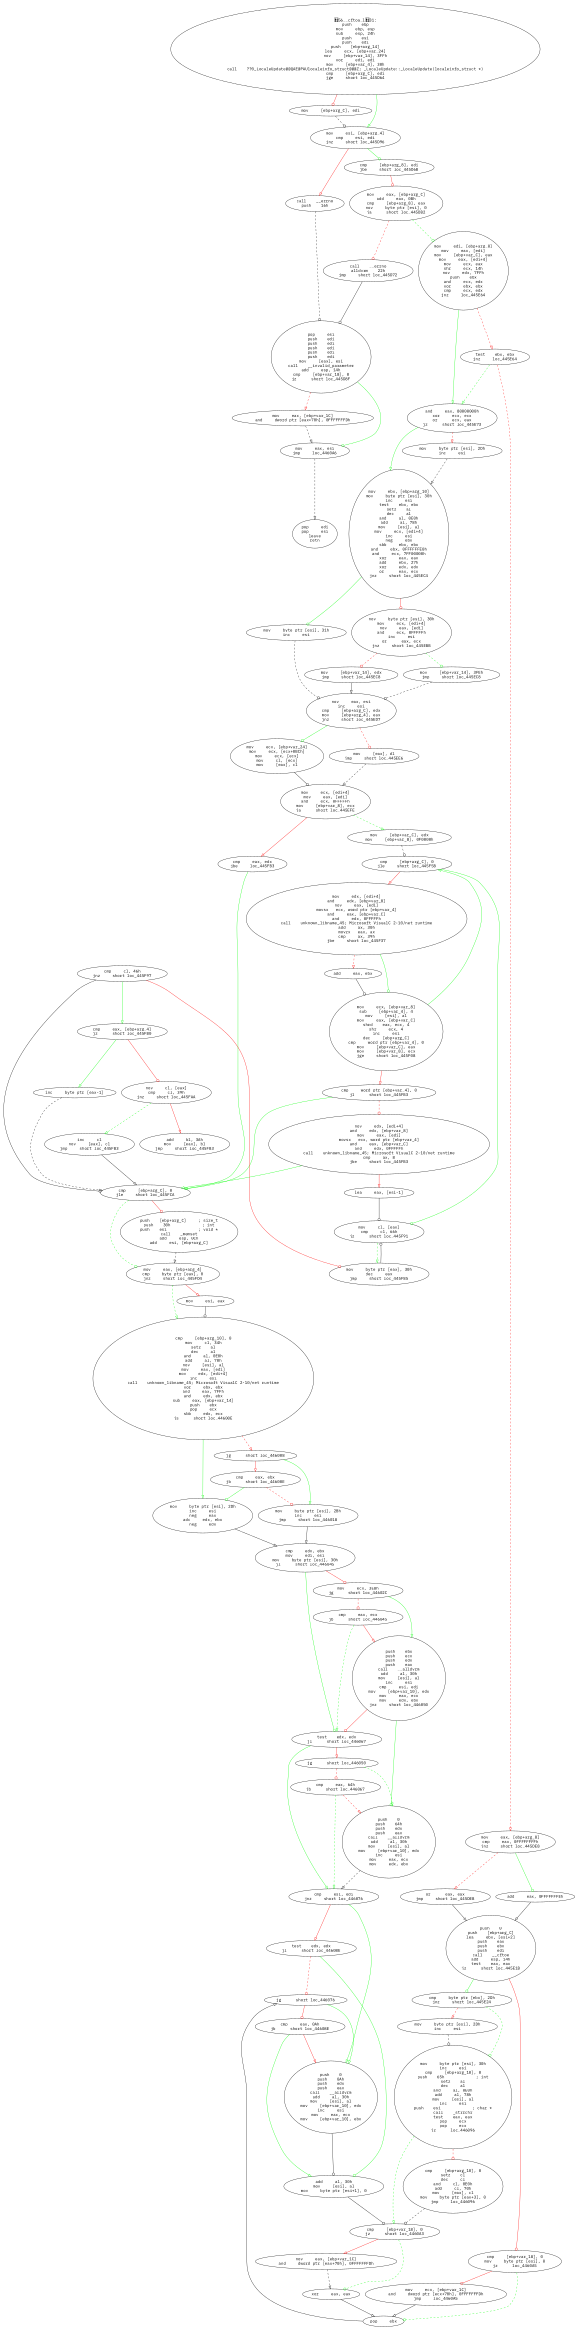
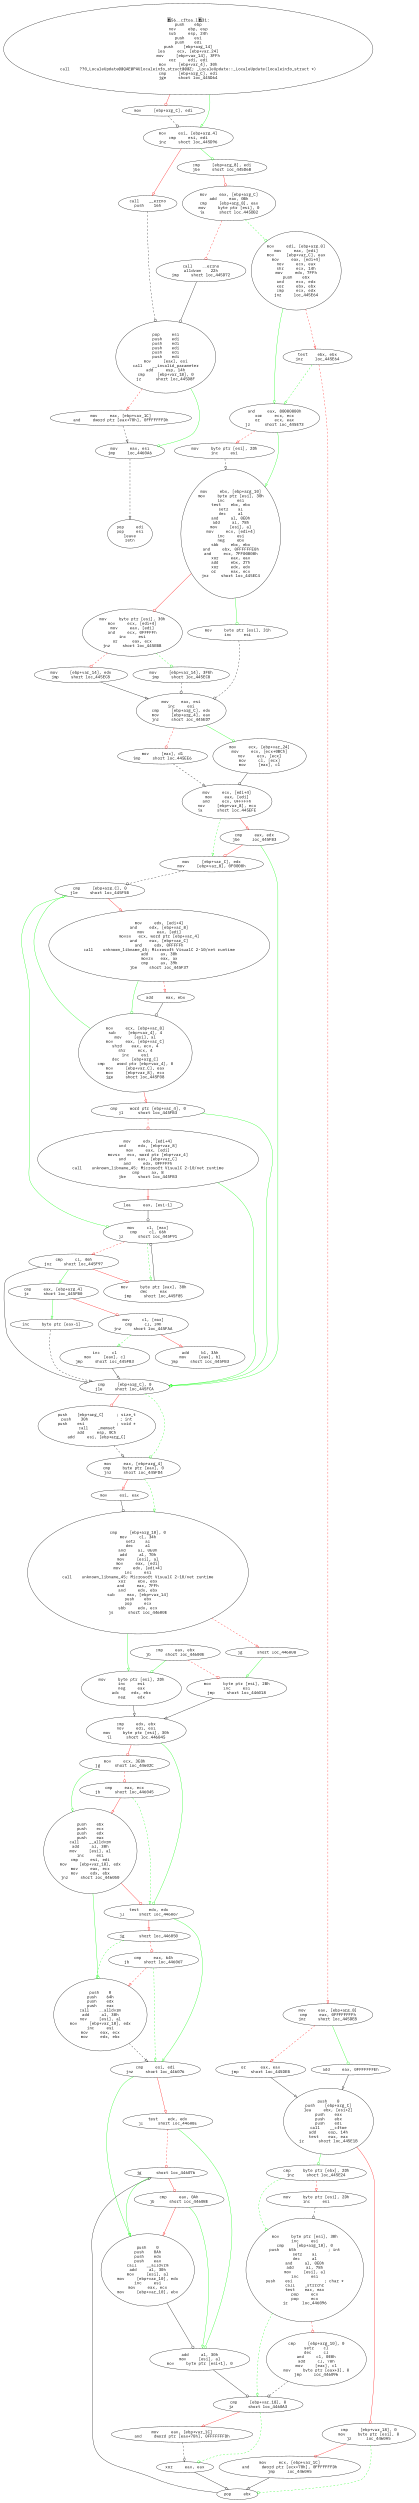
edge "cmp     eax, edx jbe     loc_445FB3" -> "mov     [ebp+var_C], edx mov     [ebp+var_8], 0F0000h": added
edge "mov     cl, [eax] cmp     cl, 66h jz      short loc_445F91" -> "cmp     cl, 46h jnz     short loc_445F97": added
edge "jg      short loc_446008" -> "cmp     eax, ebx jb      short loc_44600E": removed
